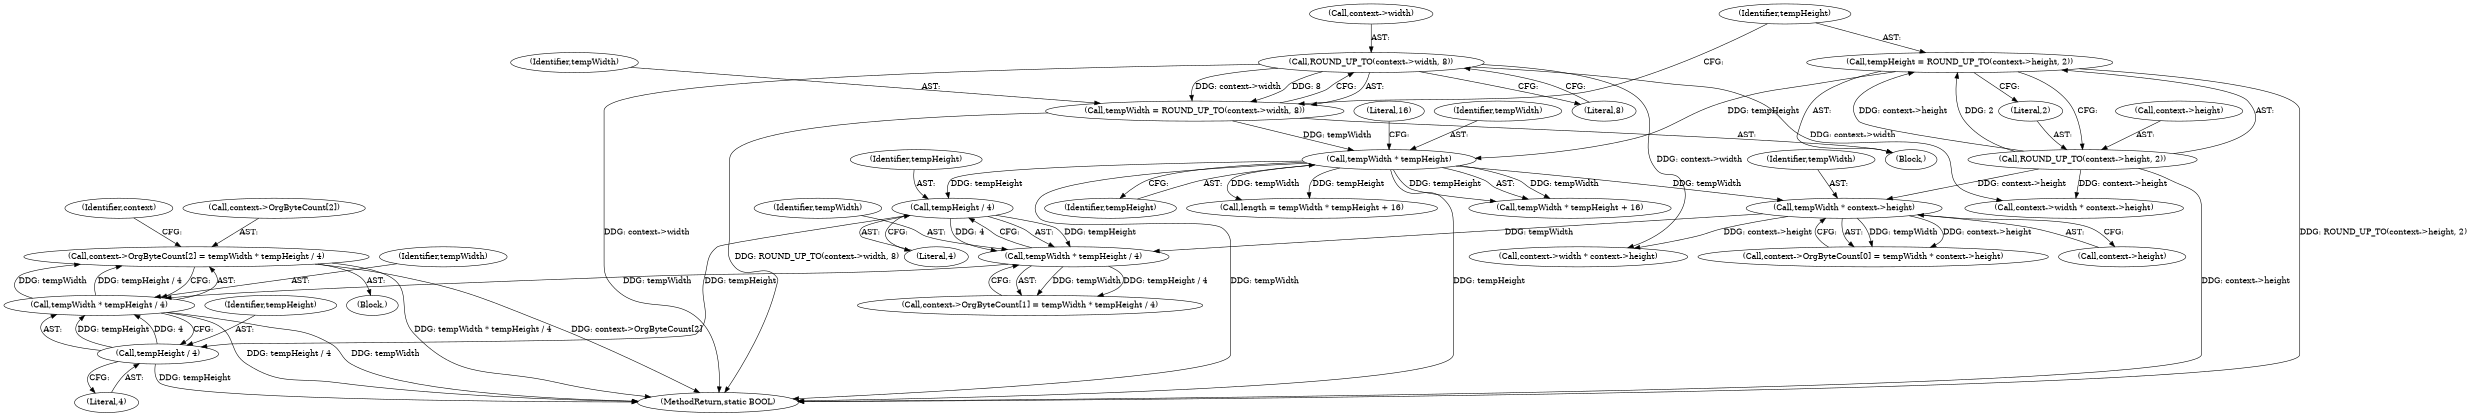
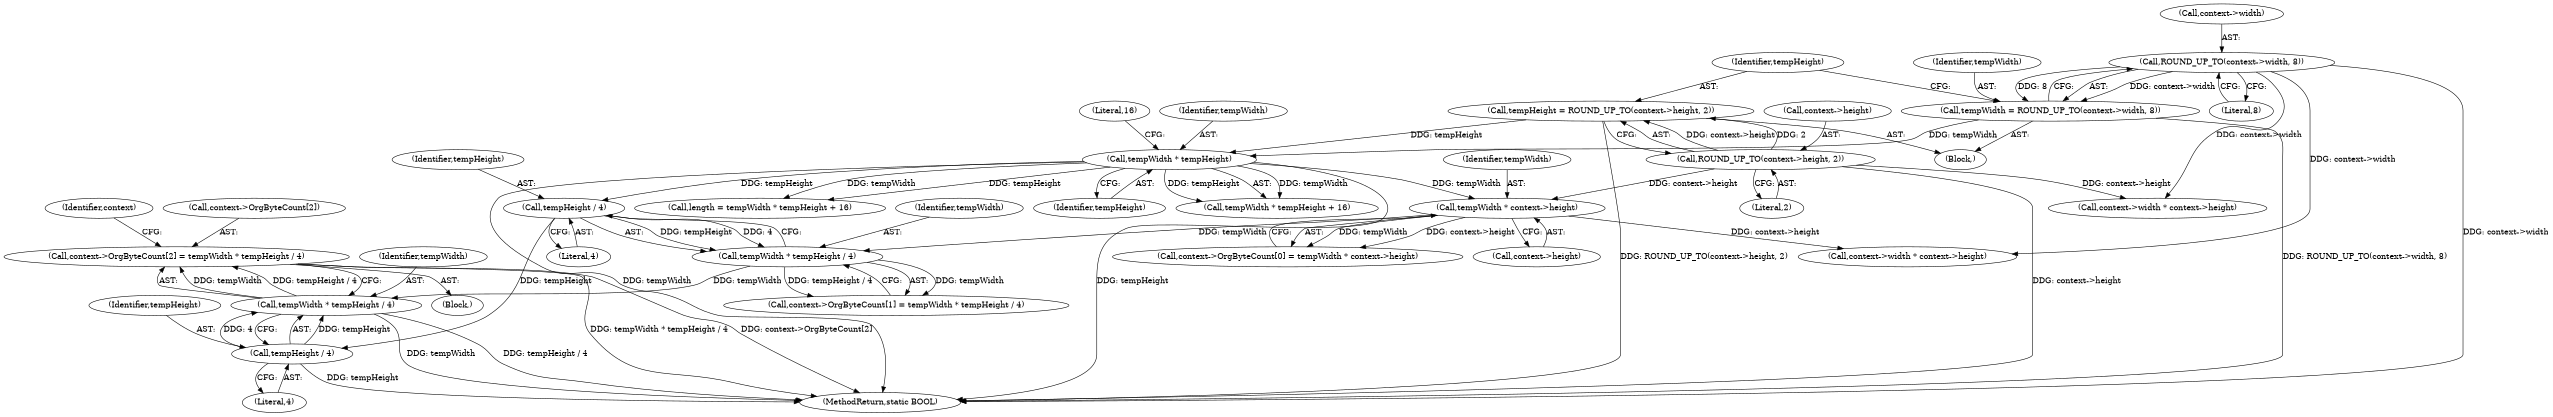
edge "(Call,tempHeight = ROUND_UP_TO(context->height, 2))" -> "(Literal,2)": now "(Call,ROUND_UP_TO(context->height, 2))" -> "(Literal,2)"
